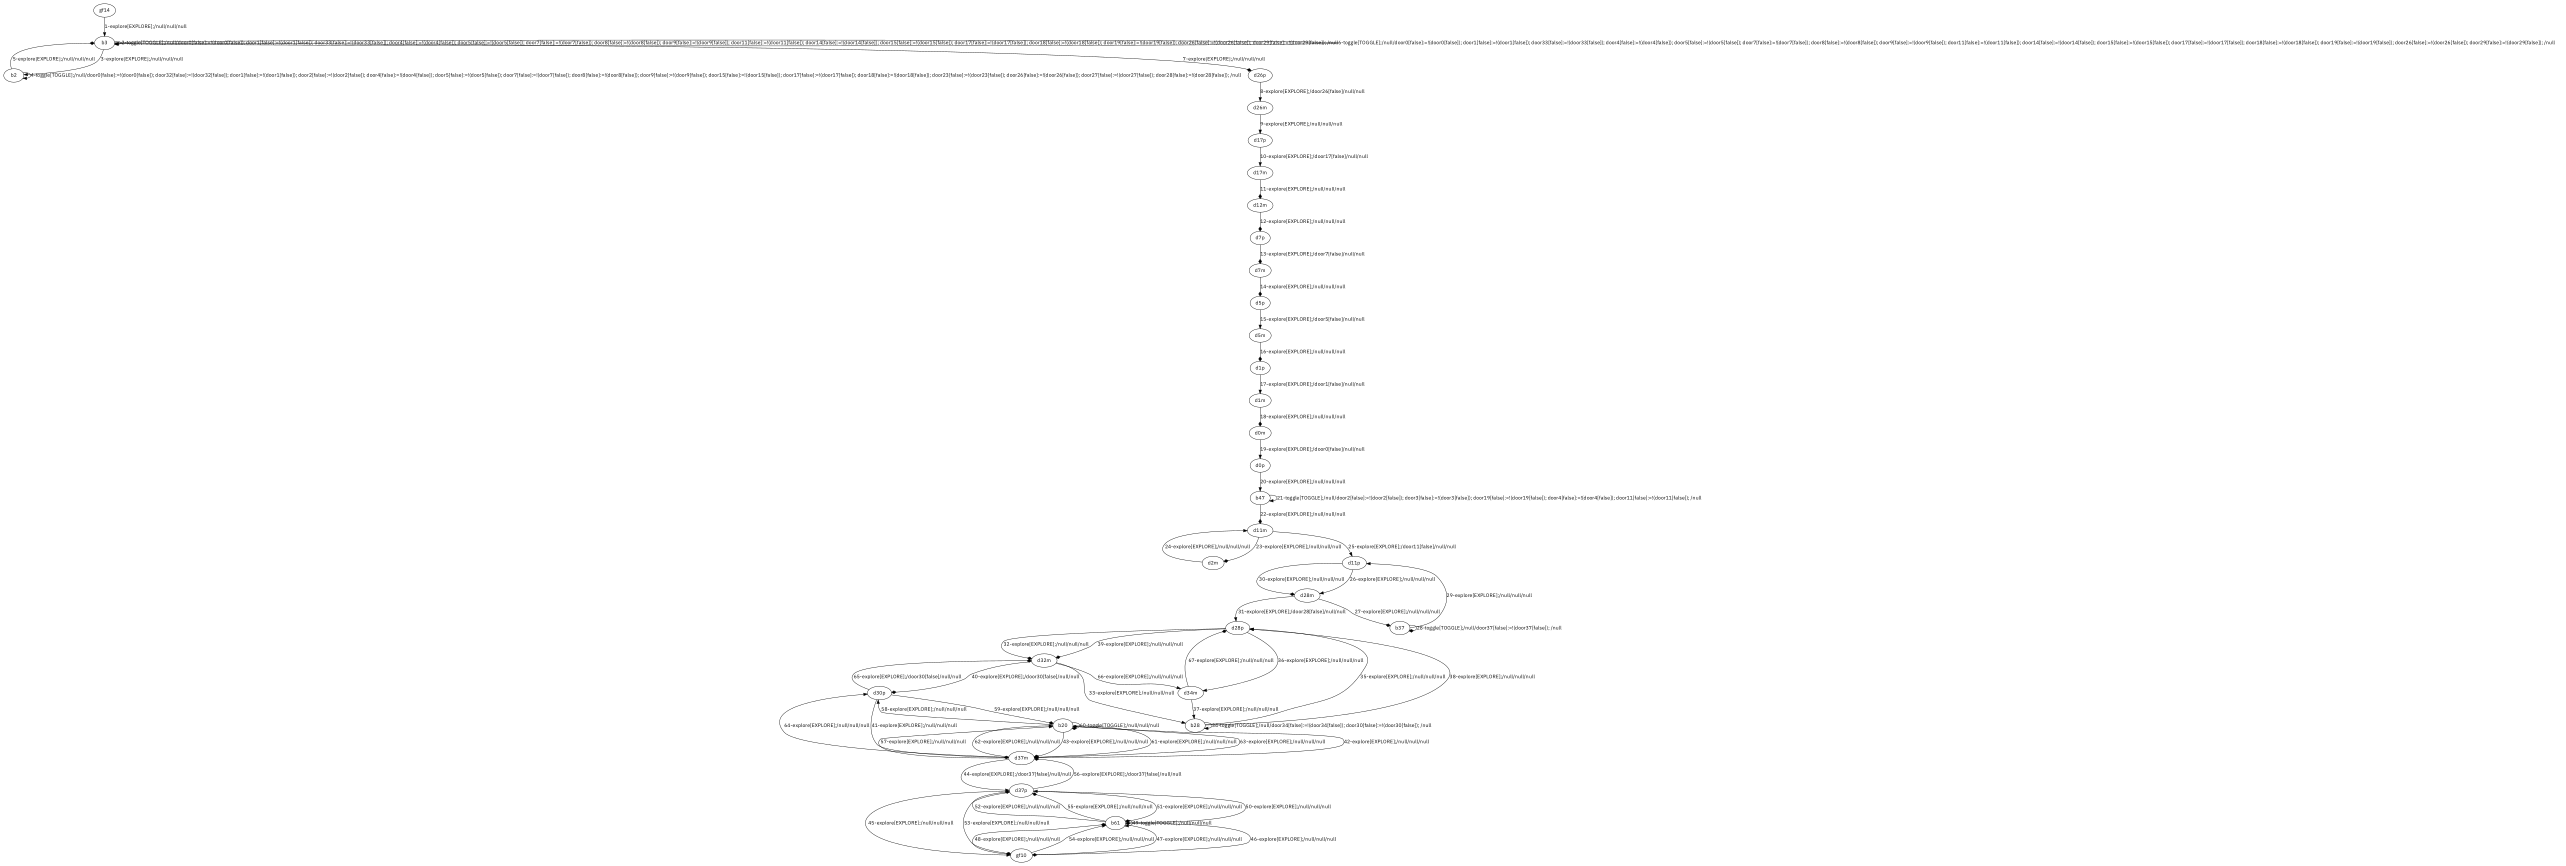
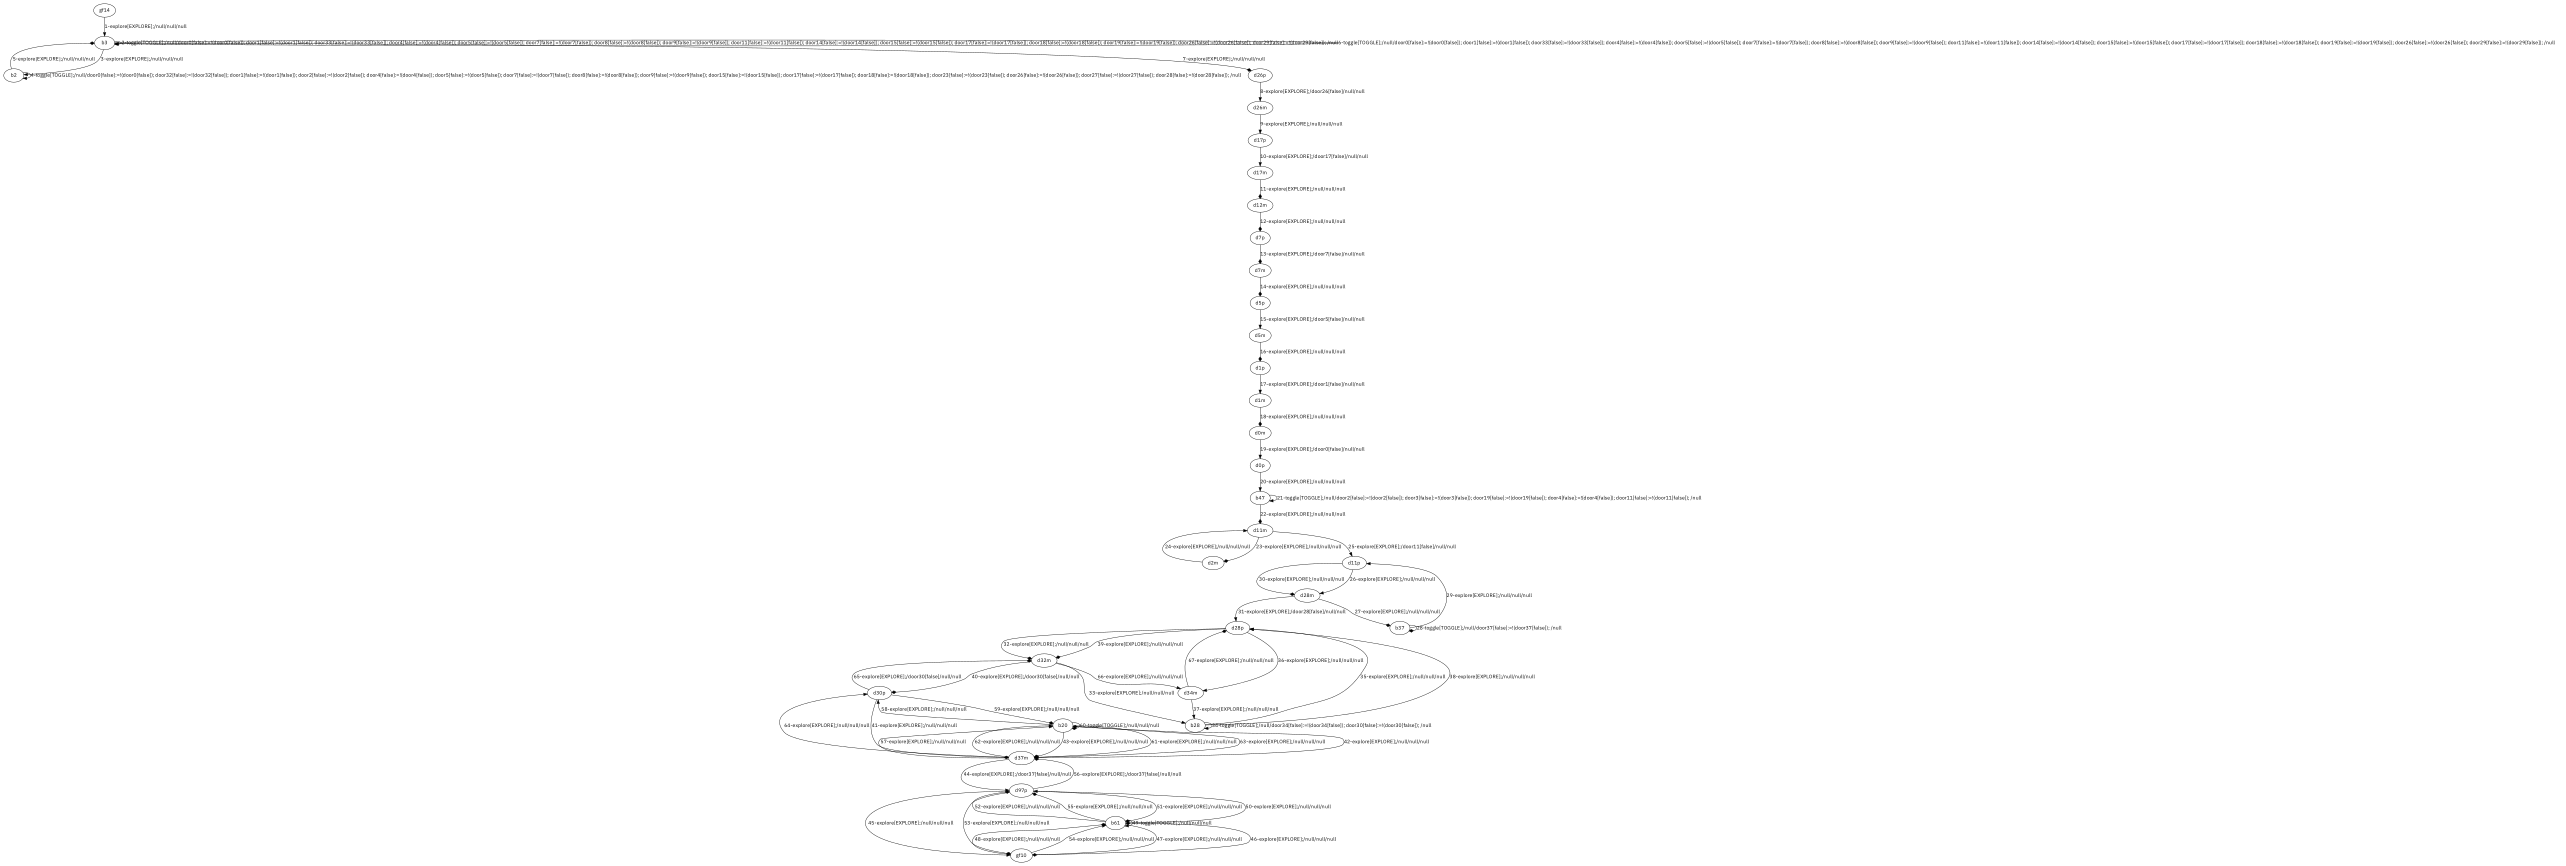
node "d37p": label "d37p" -> "d97p"
